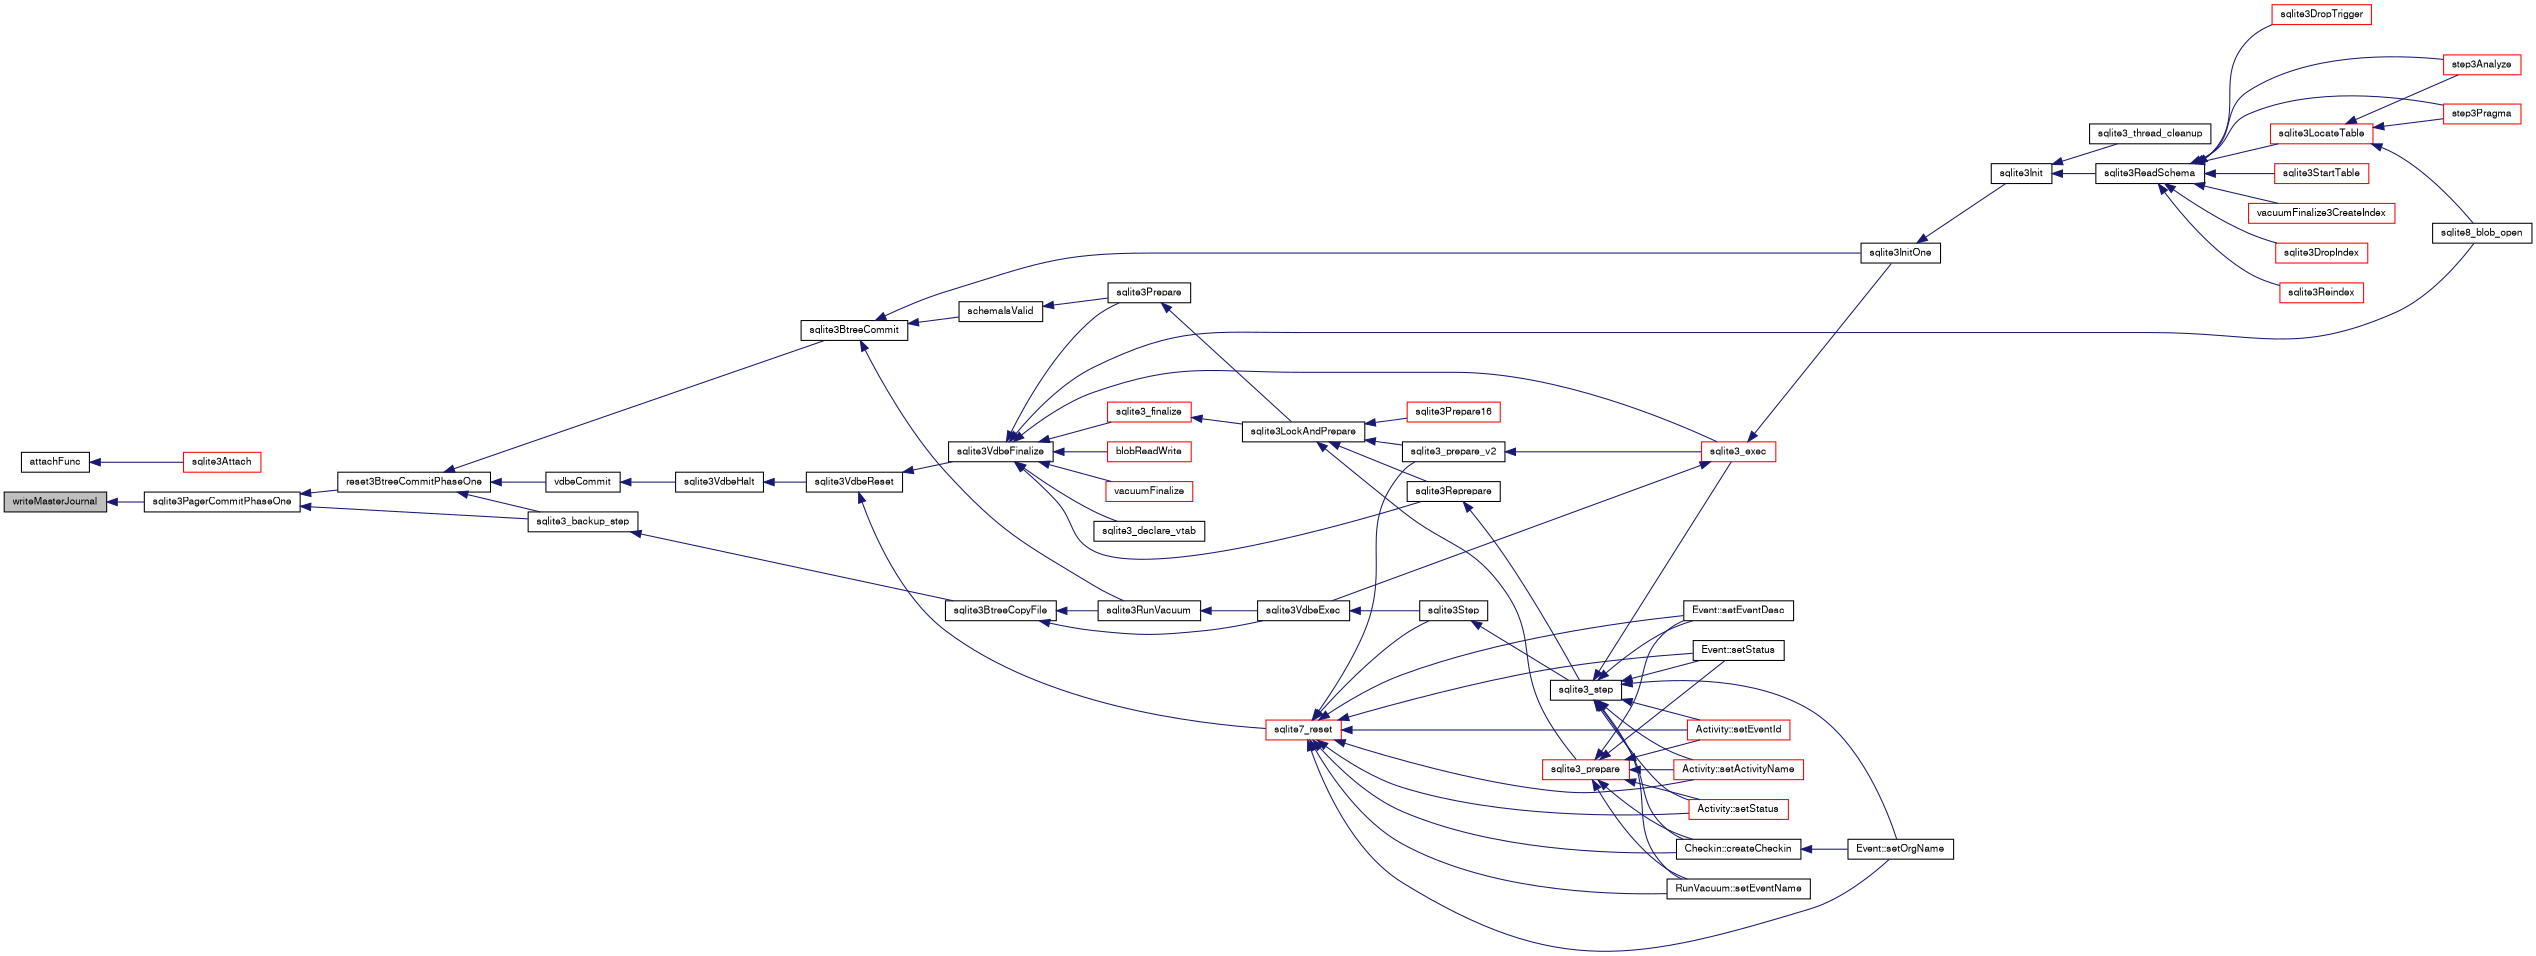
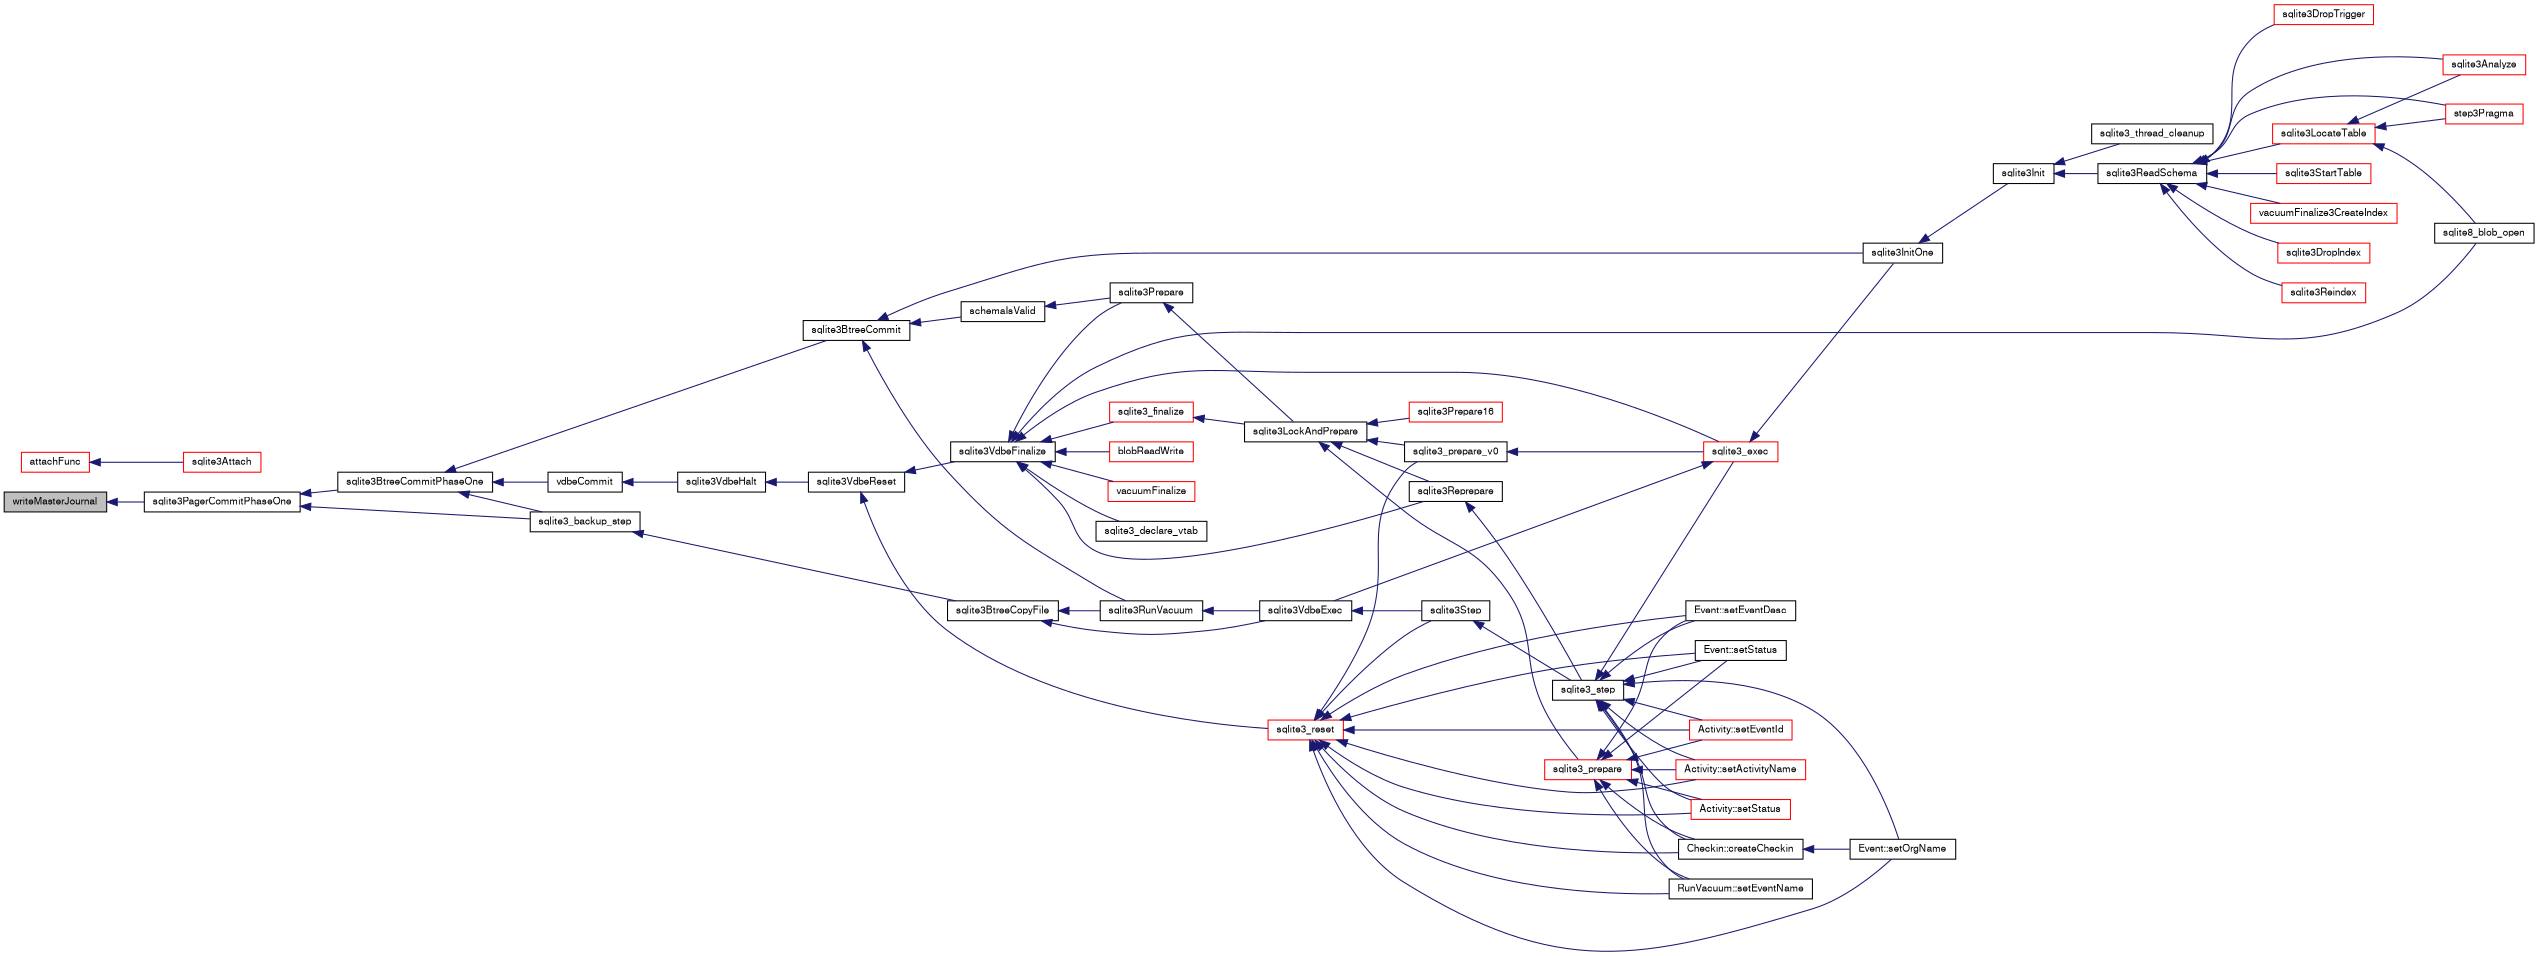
node "step3Analyze": label "step3Analyze" -> "sqlite3Analyze"
node "sqlite3_prepare_v2": label "sqlite3_prepare_v2" -> "sqlite3_prepare_v0"
node "attachFunc": color black -> red
node "reset3BtreeCommitPhaseOne": label "reset3BtreeCommitPhaseOne" -> "sqlite3BtreeCommitPhaseOne"
node "sqlite7_reset": label "sqlite7_reset" -> "sqlite3_reset"
